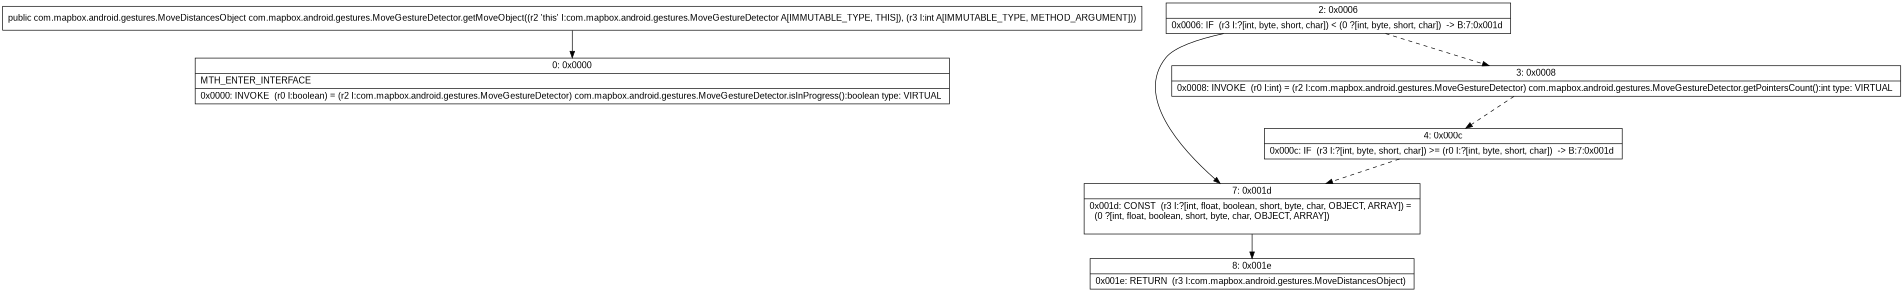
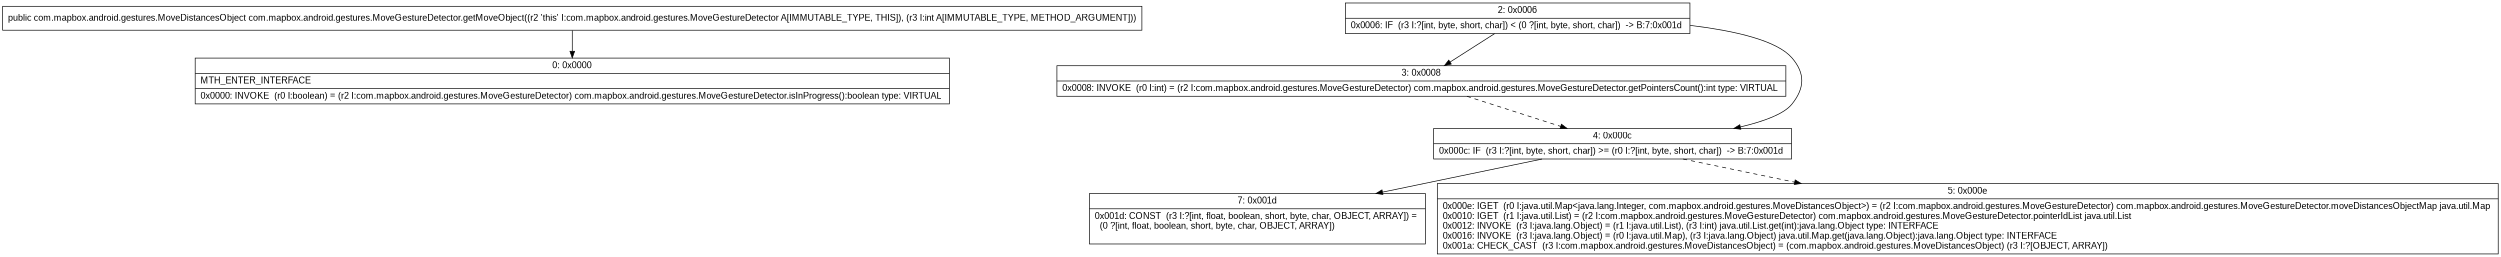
edge "2: 0x0006" -> "3: 0x0008": style dashed -> solid
edge "2: 0x0006" -> "7: 0x001d": now "2: 0x0006" -> "4: 0x000c"
edge "4: 0x000c" -> "7: 0x001d": style dashed -> solid
node "5: 0x000e": added
node "8: 0x001e": removed
